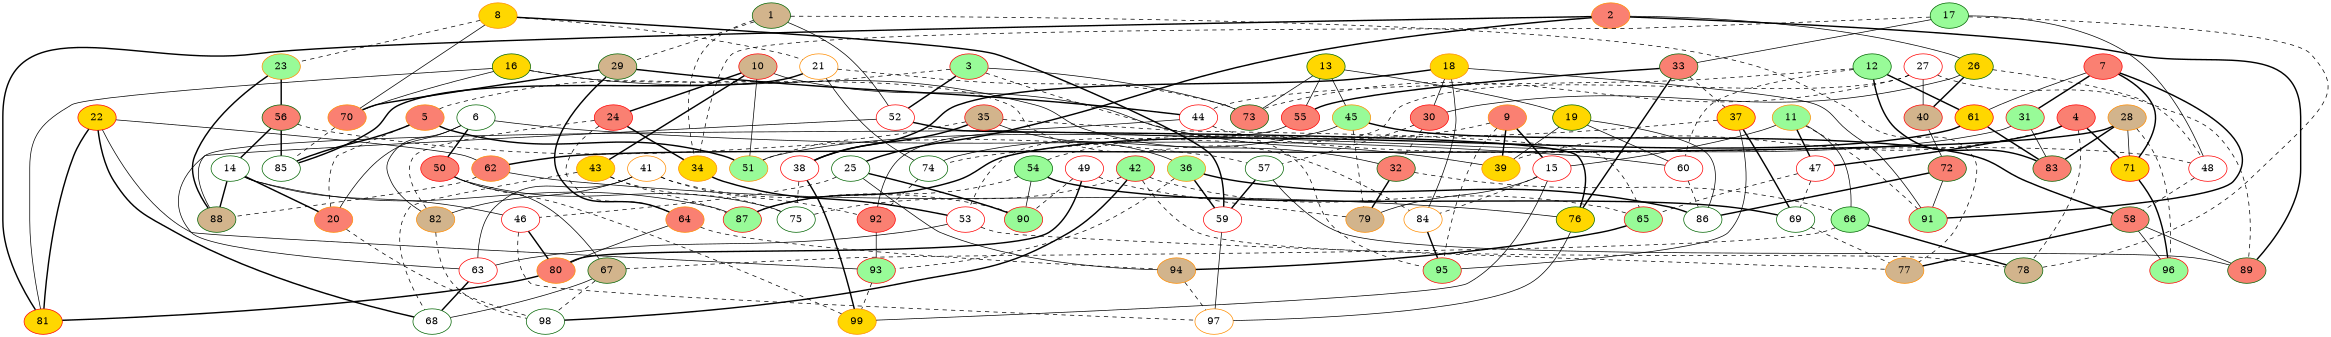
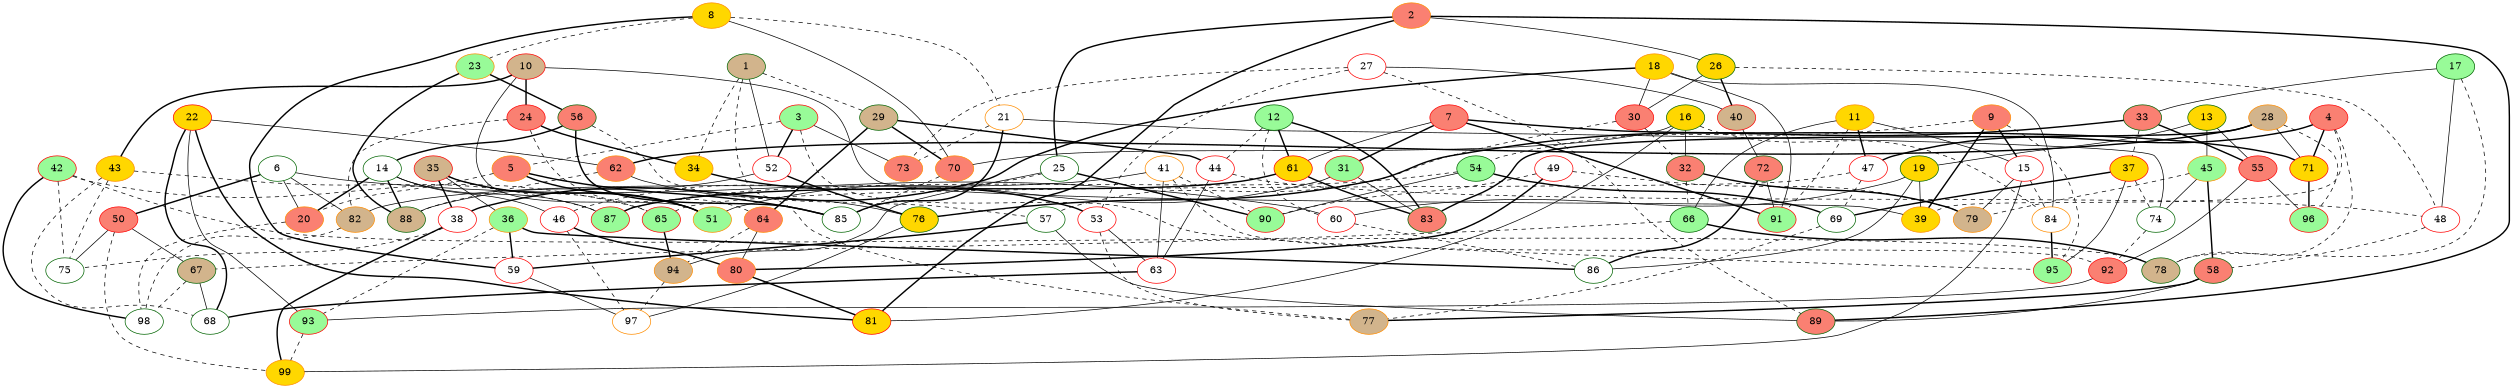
edge "17" -- "34": removed
edge "13" -- "73": removed
node "73": color darkgreen -> darkorange
node "11": fillcolor palegreen -> gold
edge "35" -- "51": style dashed -> bold
edge "58" -- "96": now "55" -- "96"
